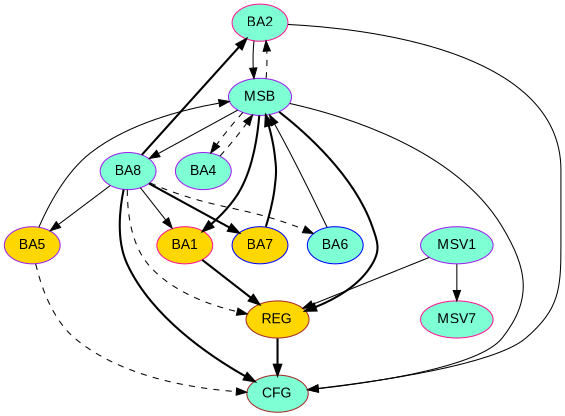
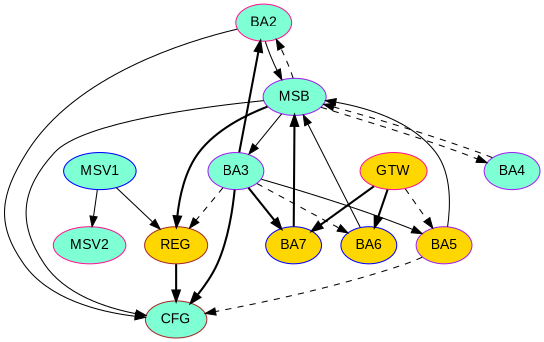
node "BA8": label "BA8" -> "BA3"
node "GTW": added
node "BA1": removed
node "BA6": fillcolor aquamarine -> gold
node "MSV1": color purple -> blue
node "MSV7": label "MSV7" -> "MSV2"
